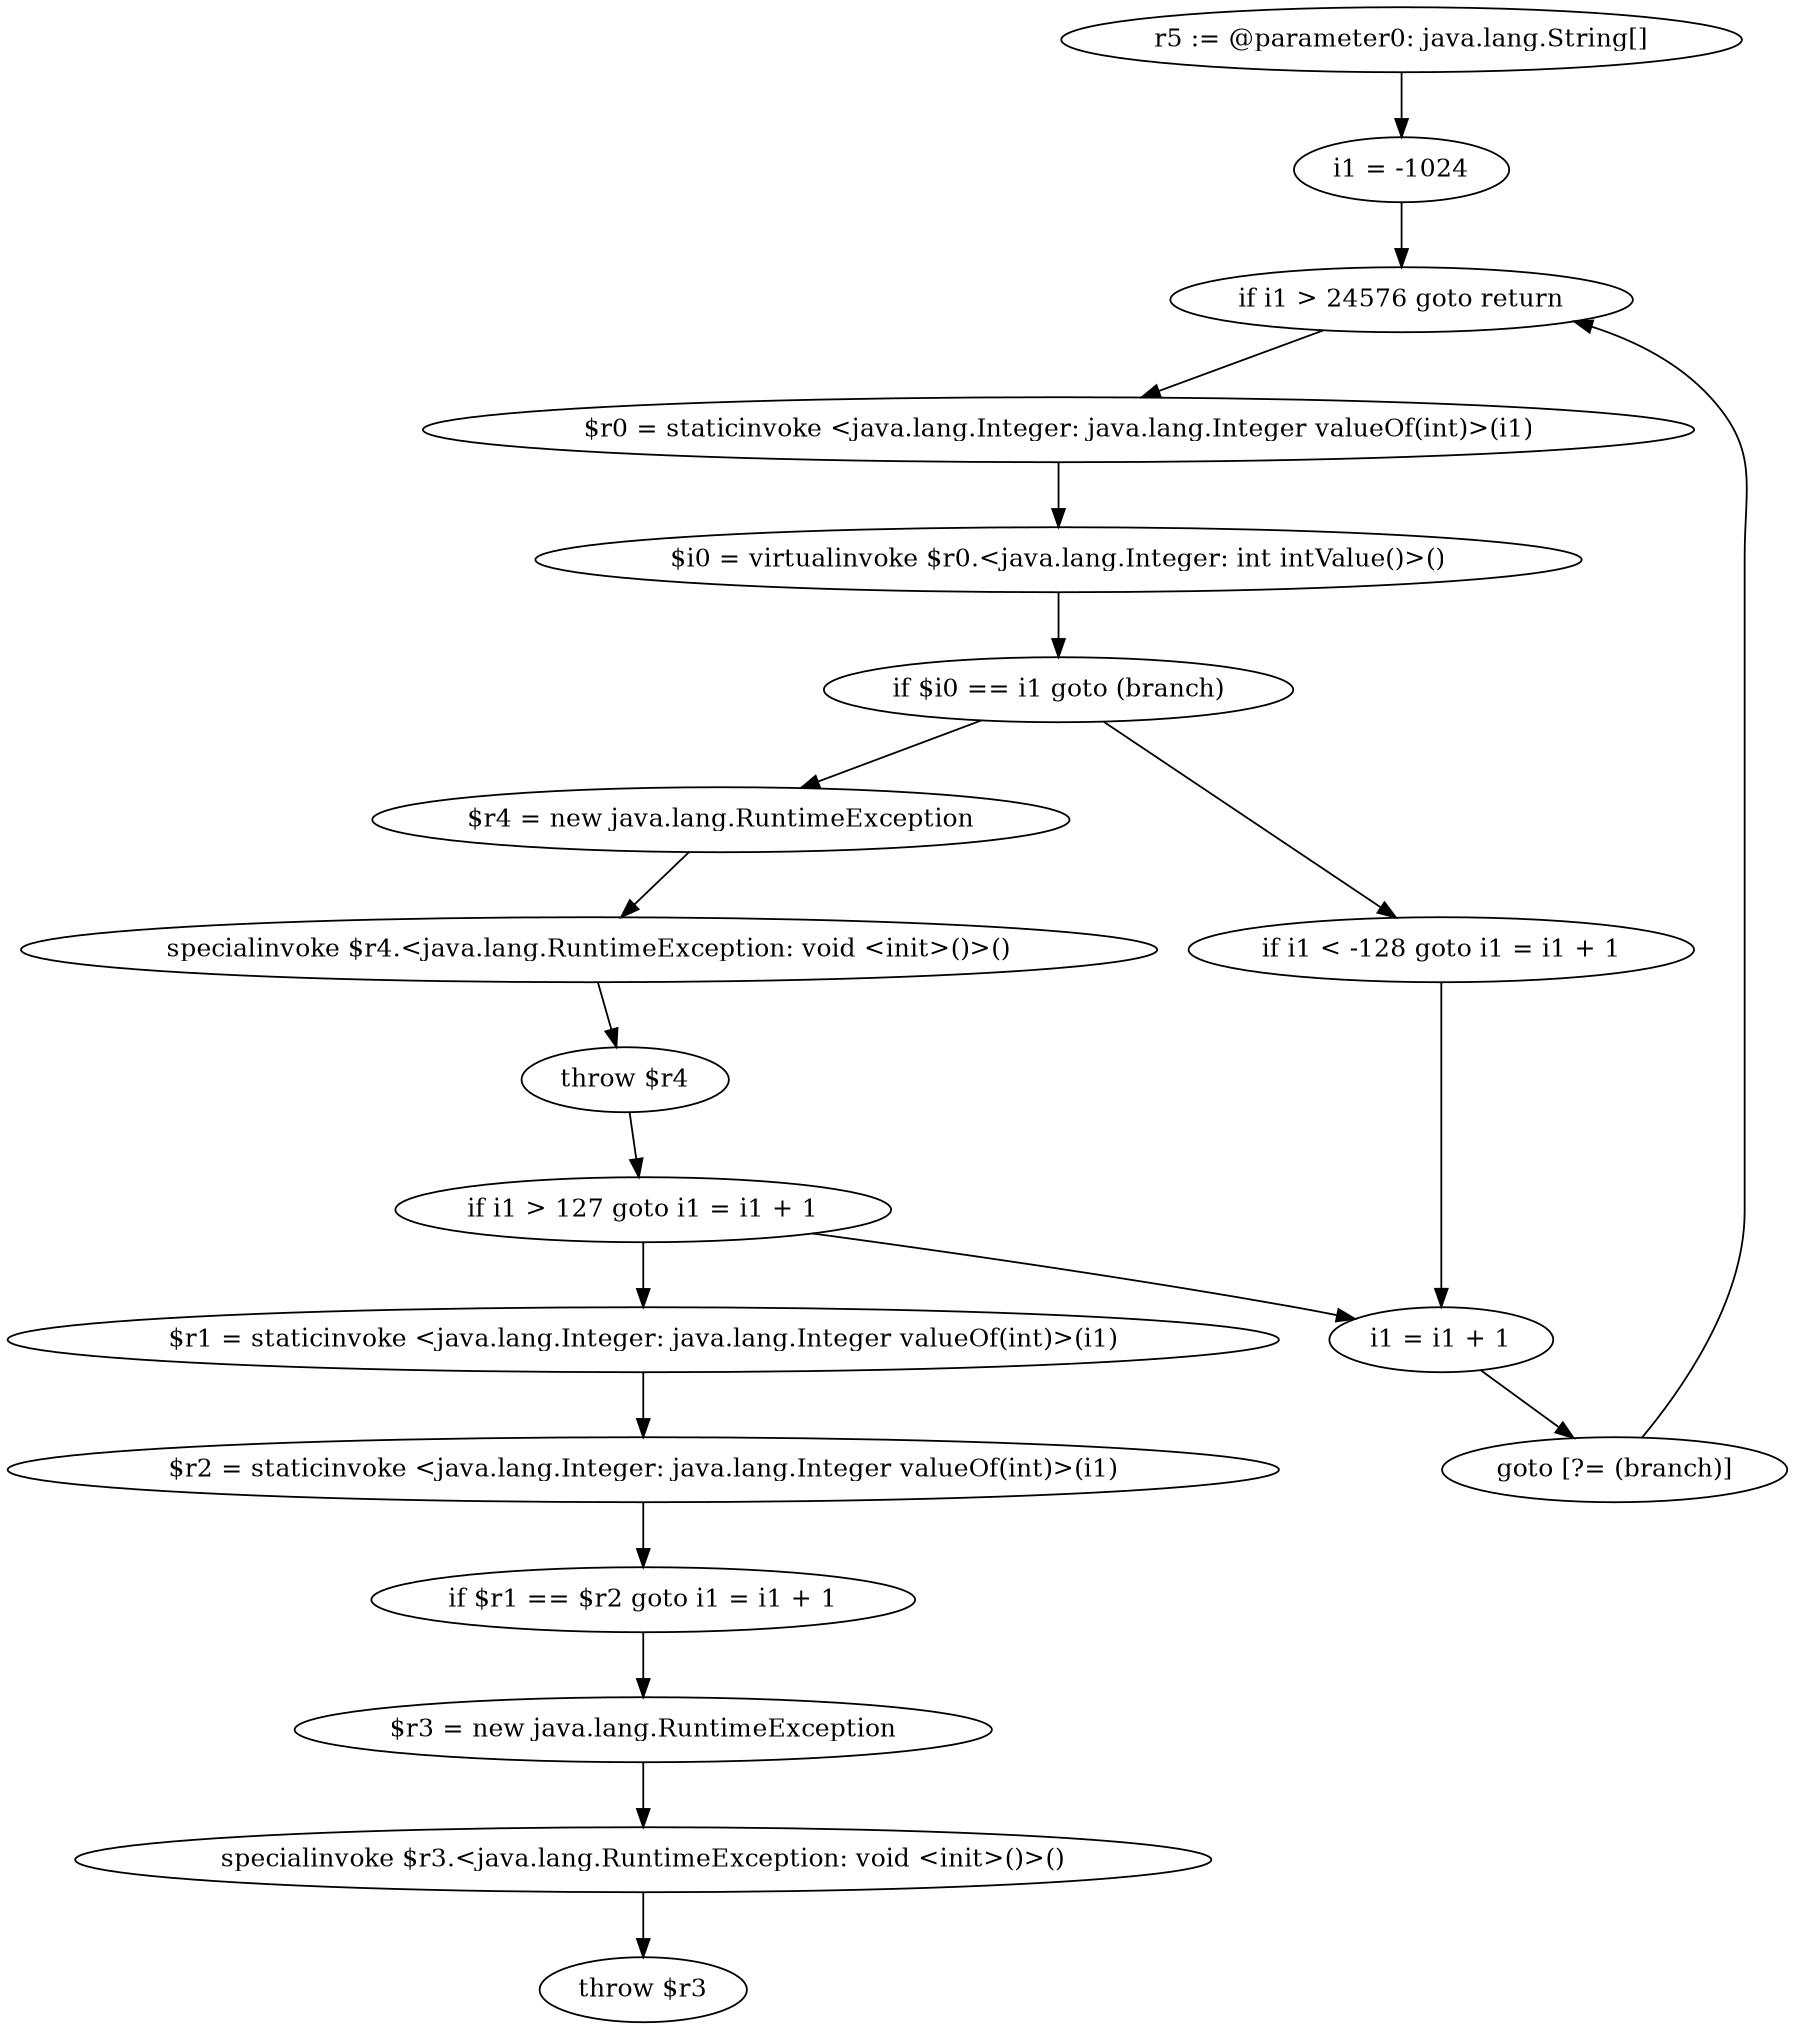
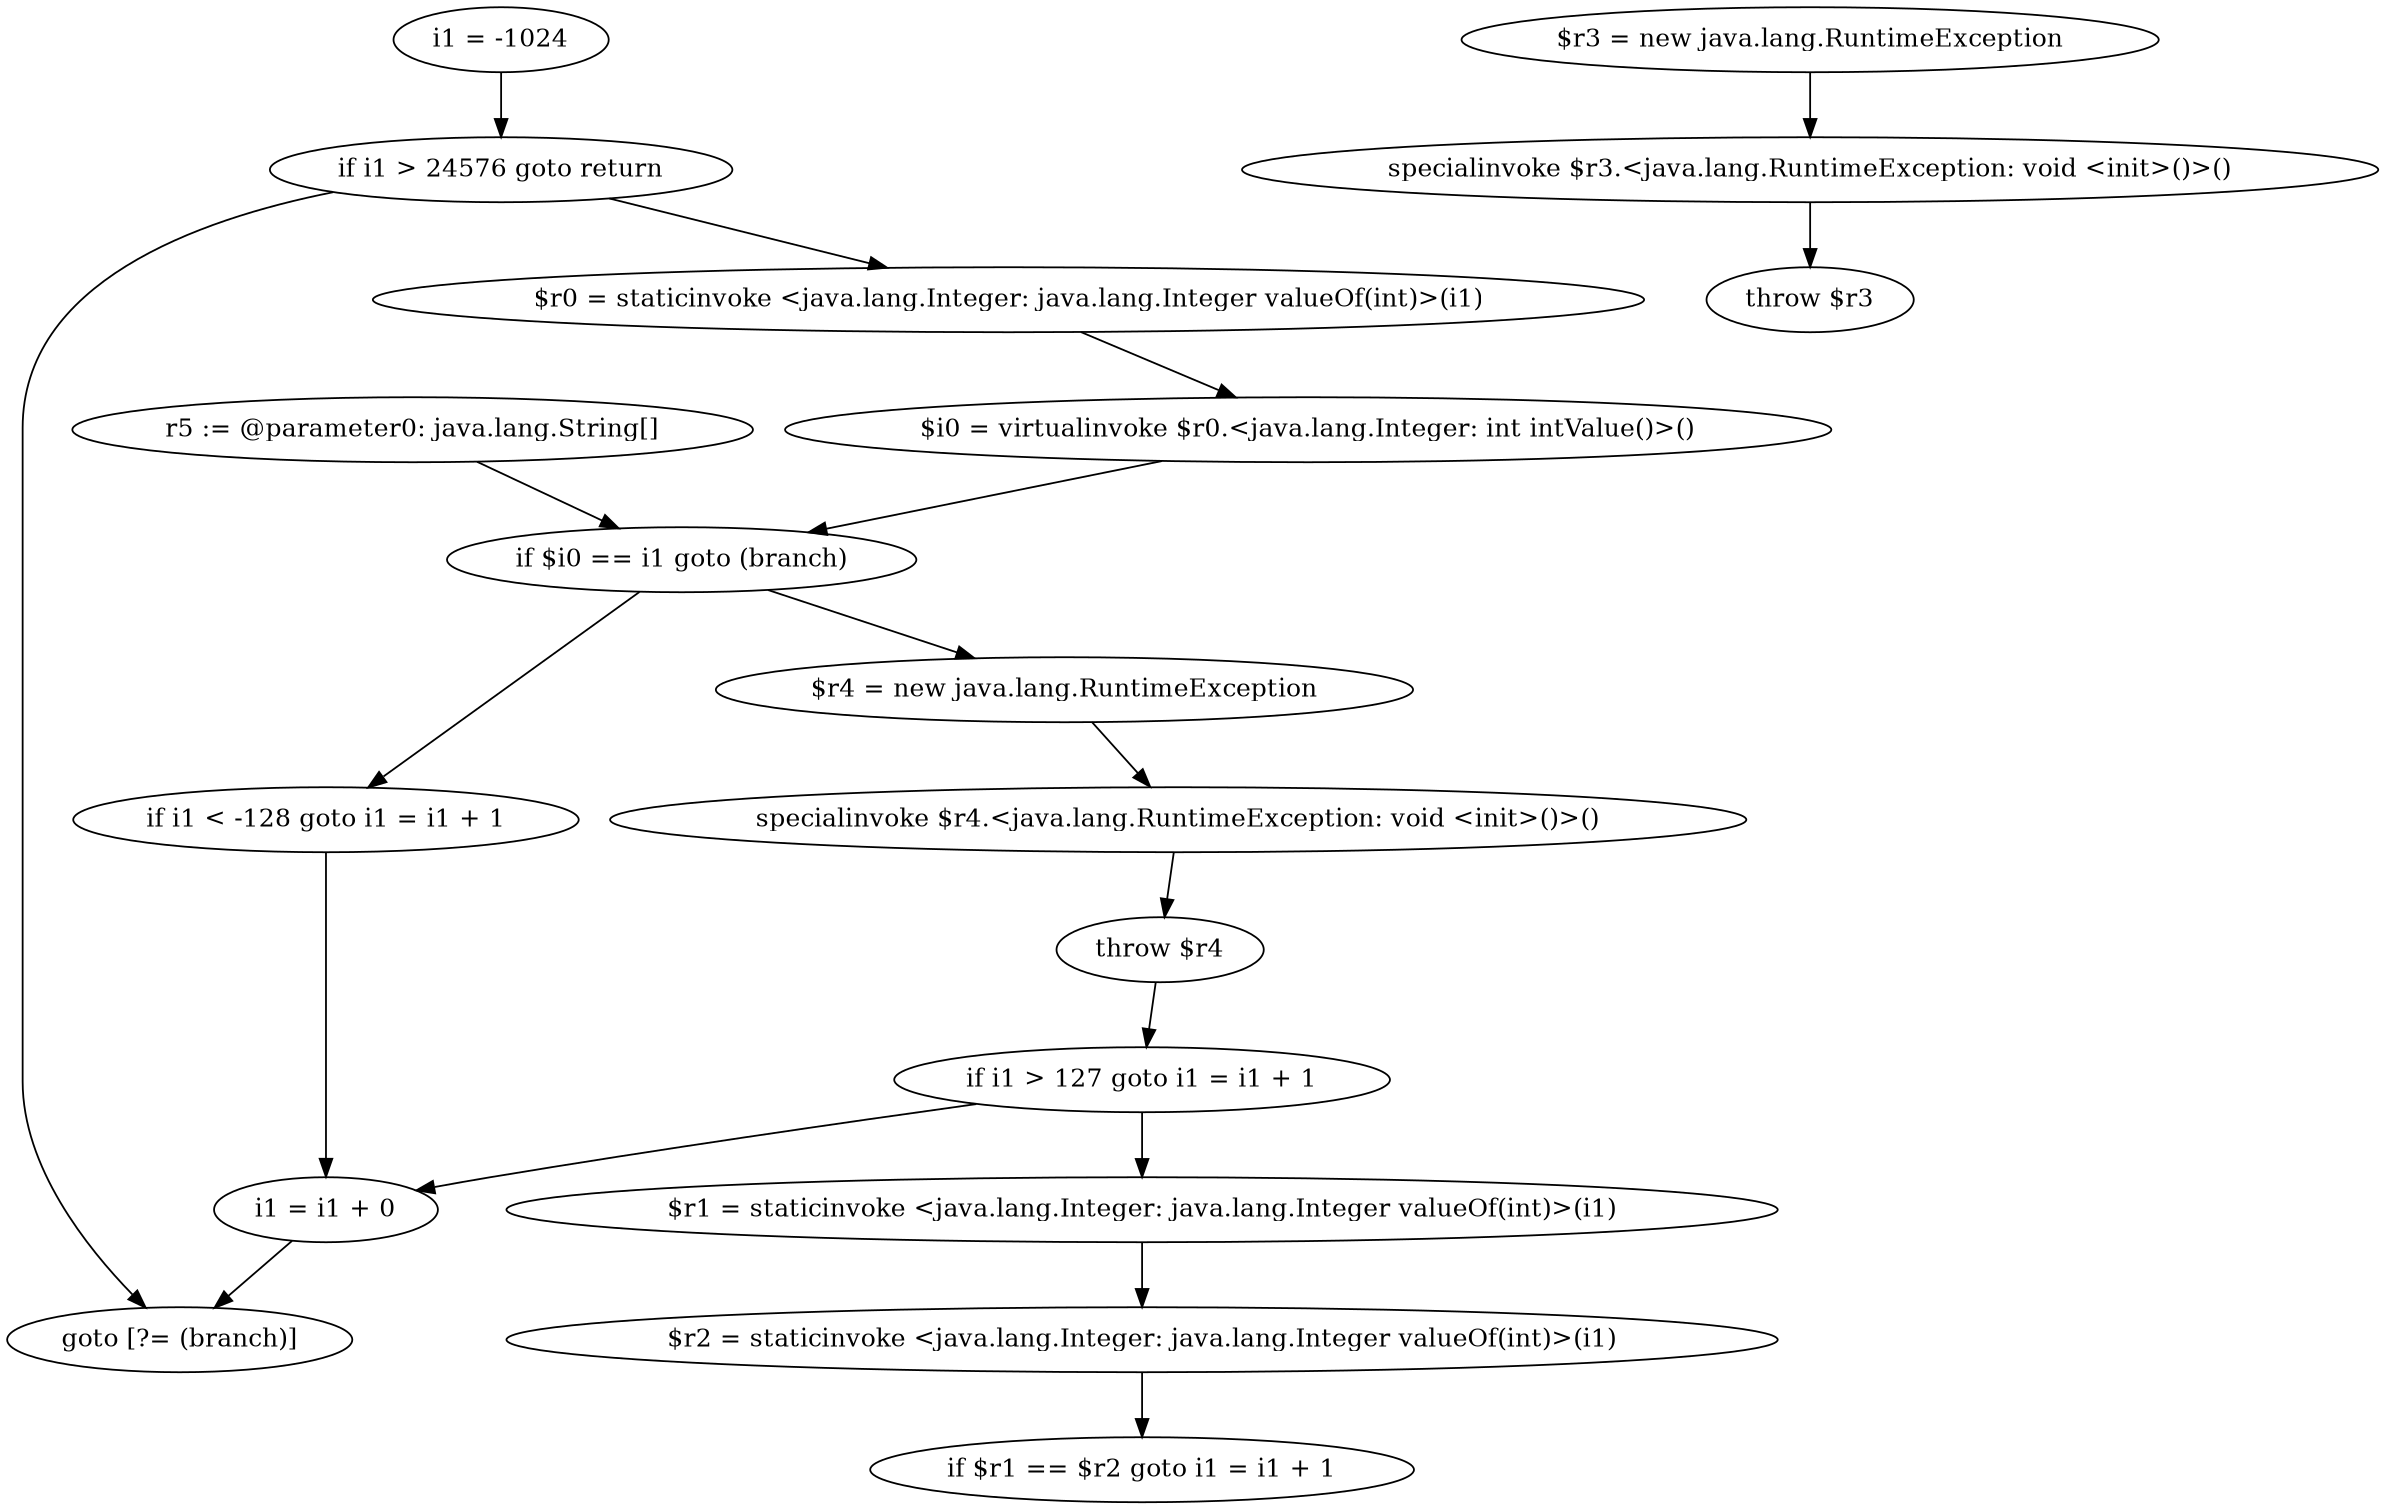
edge "r5 := @parameter0: java.lang.String[]" -> "i1 = -1024": now "r5 := @parameter0: java.lang.String[]" -> "if $i0 == i1 goto (branch)"
edge "goto [?= (branch)]" -> "if i1 > 24576 goto return": reversed
node "i1 = i1 + 1": label "i1 = i1 + 1" -> "i1 = i1 + 0"
edge "if $r1 == $r2 goto i1 = i1 + 1" -> "$r3 = new java.lang.RuntimeException": removed
